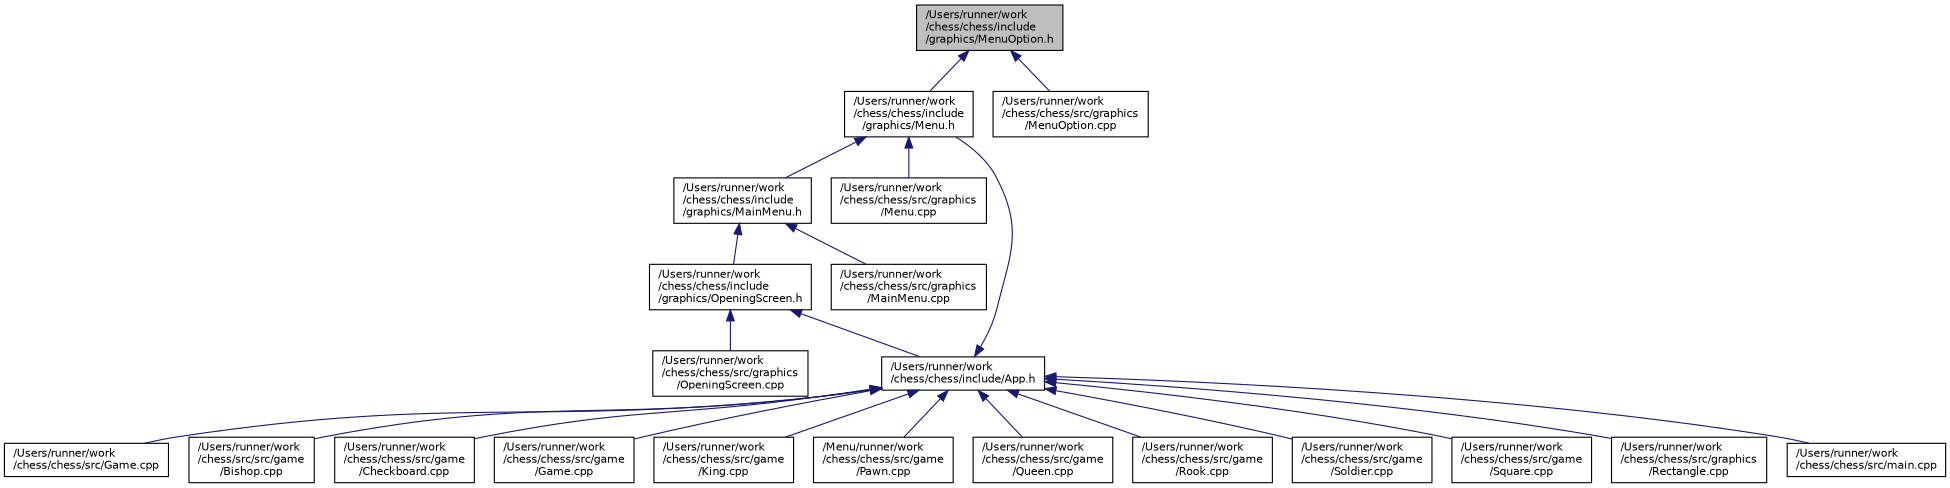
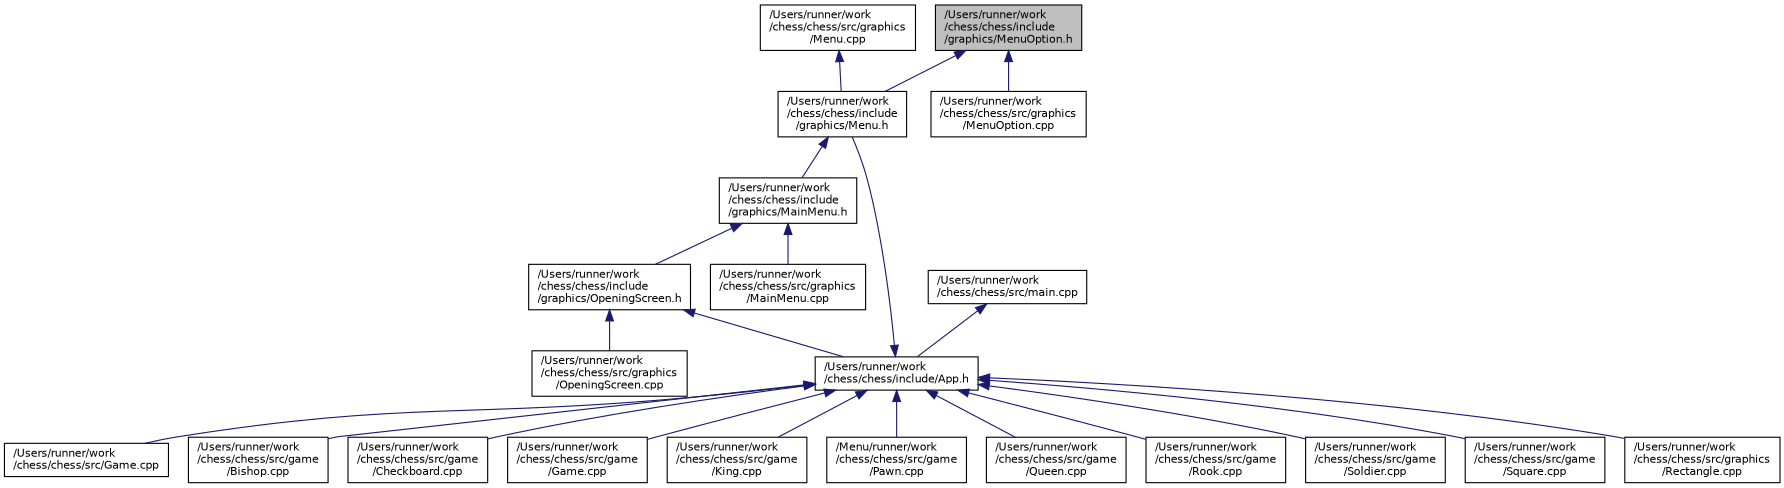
edge "/Users/runner/work /chess/chess/src/graphics /Menu.cpp" -> "/Users/runner/work /chess/chess/include /graphics/Menu.h": reversed
edge "/Users/runner/work /chess/chess/src/main.cpp" -> "/Users/runner/work /chess/chess/include/App.h": reversed
node "/Users/runner/work /chess/src/src/game /Bishop.cpp": label "/Users/runner/work /chess/src/src/game /Bishop.cpp" -> "/Users/runner/work /chess/chess/src/game /Bishop.cpp"
